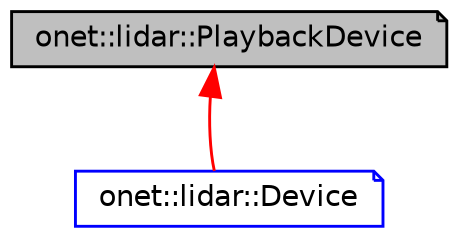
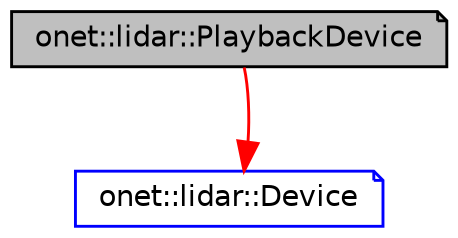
edge "onet::lidar::Device" -> "onet::lidar::PlaybackDevice": reversed
